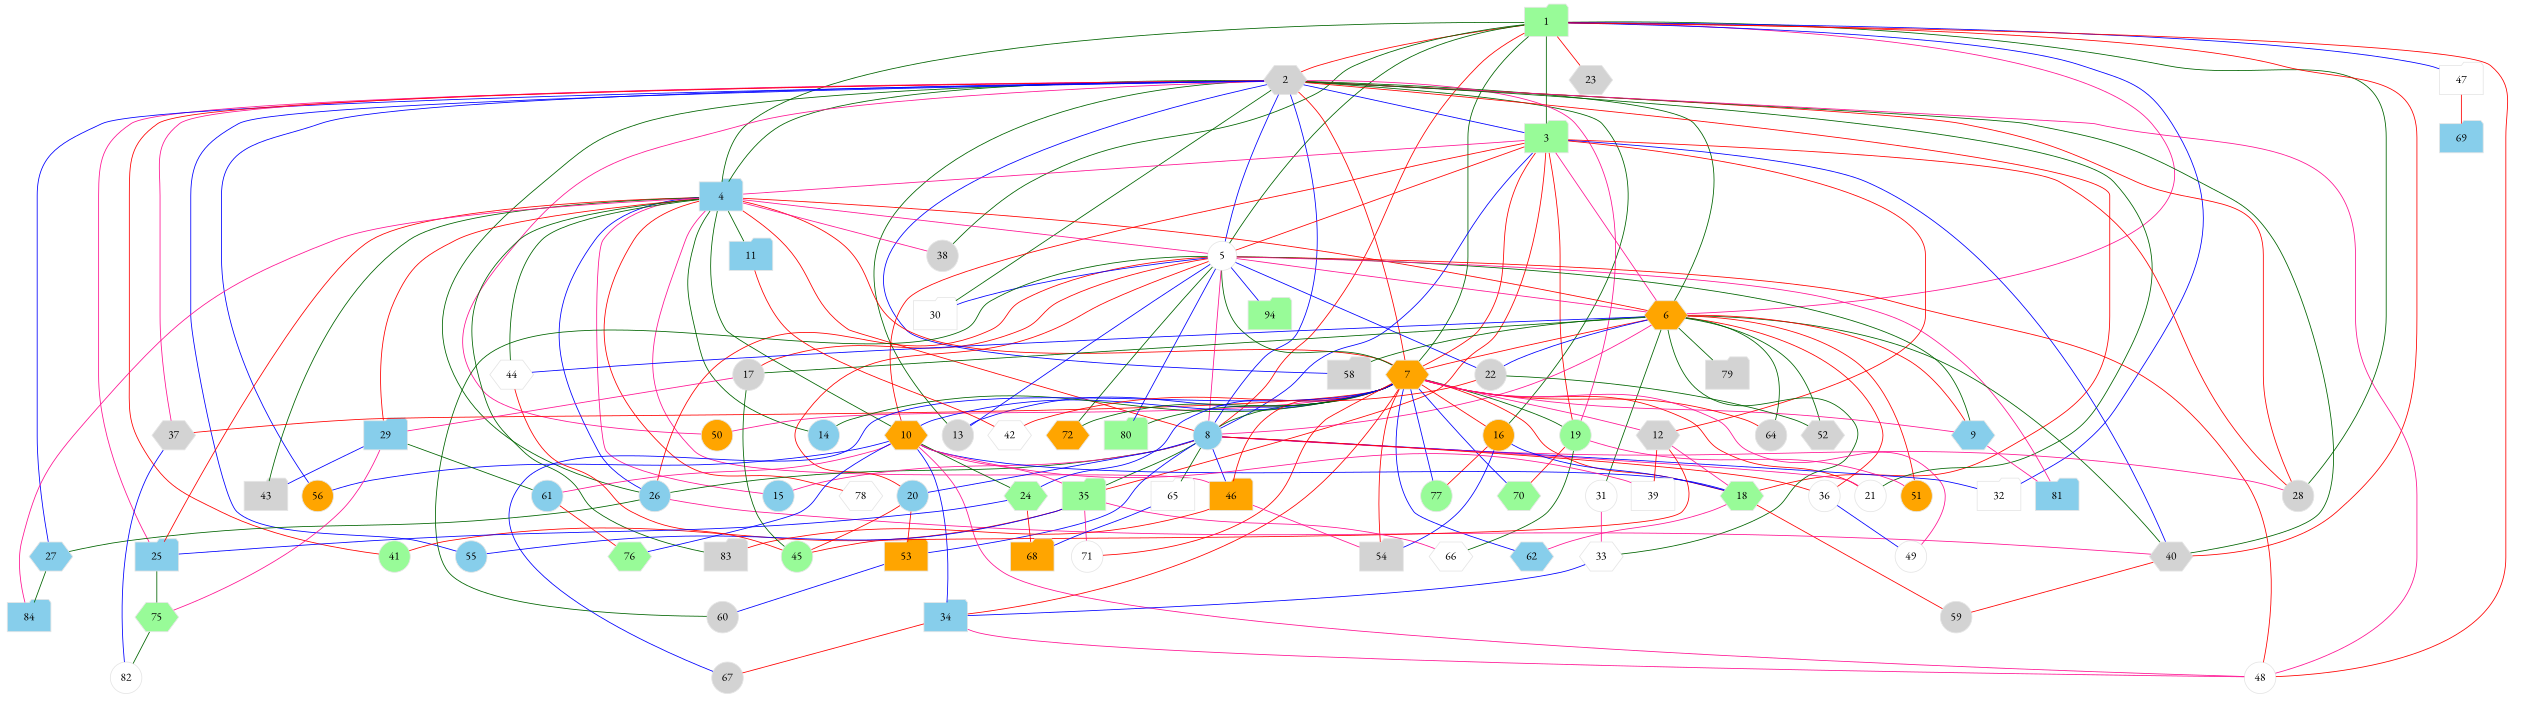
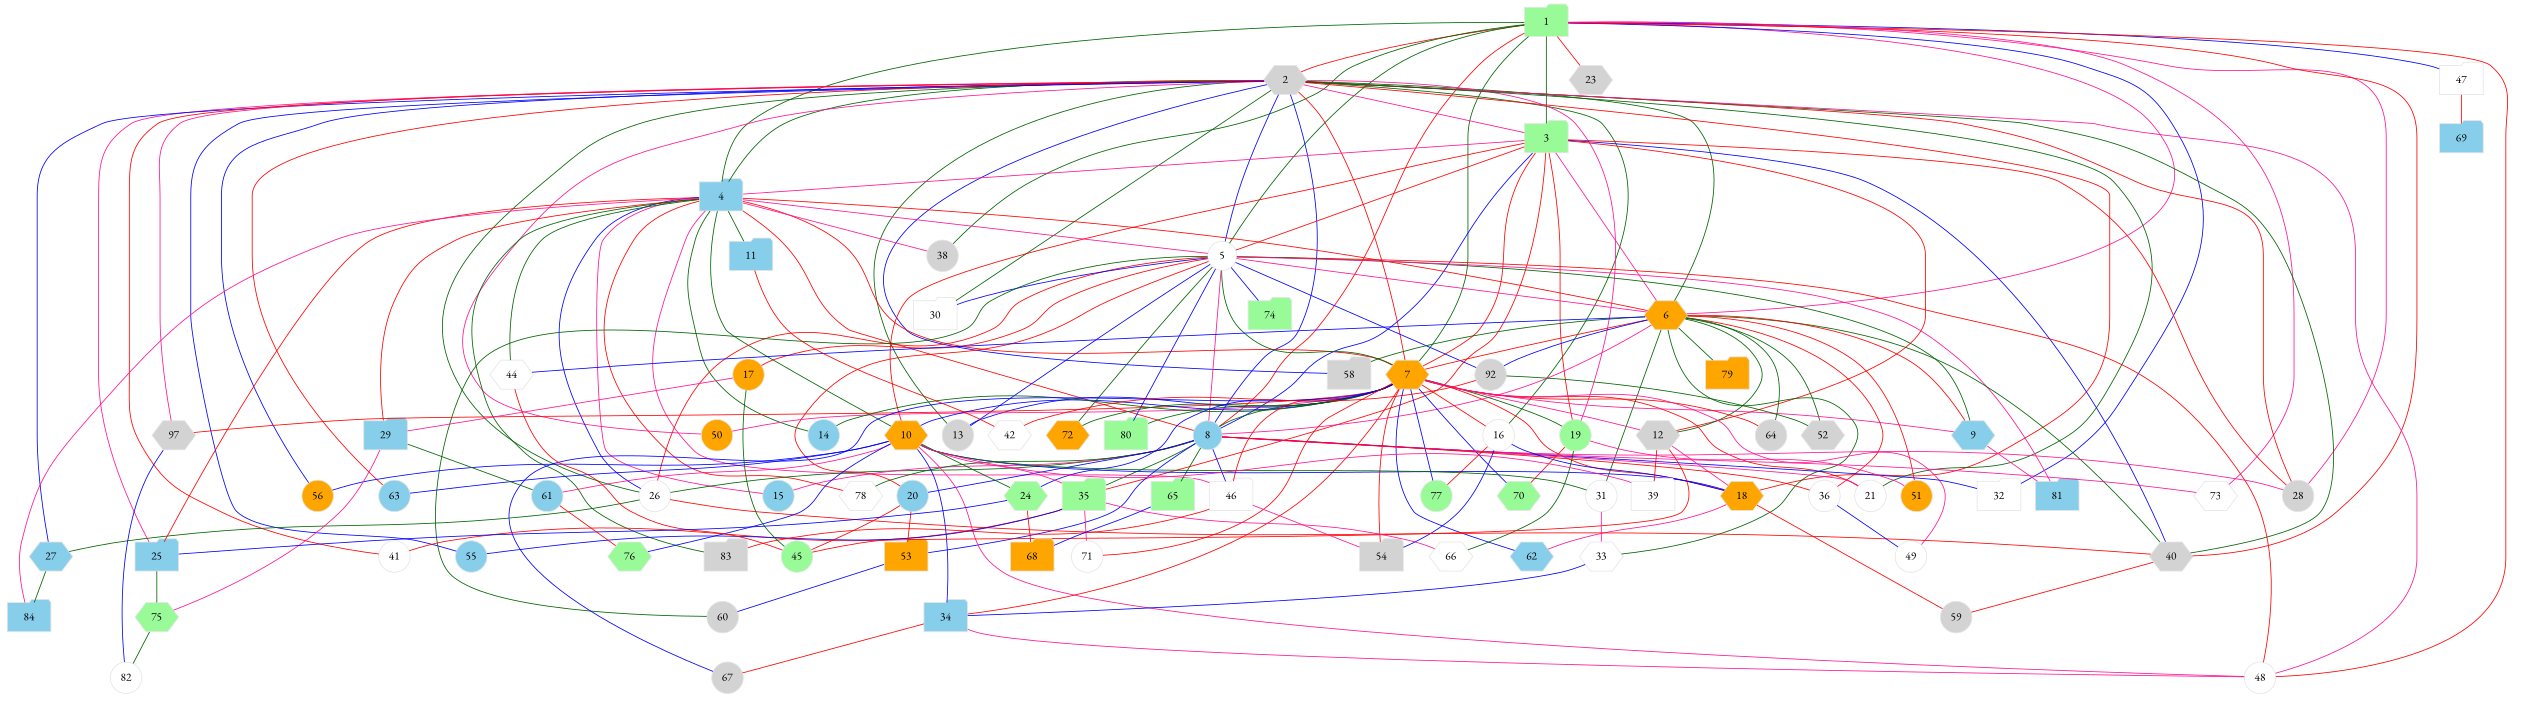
edge "1" -- "28": color darkgreen -> deeppink
edge "2" -- "3": color blue -> deeppink
node "94": label "94" -> "74"
edge "6" -- "17": now "6" -- "12"
node "17": fillcolor lightgrey -> orange
node "22": label "22" -> "92"
node "79": fillcolor lightgrey -> orange
node "37": label "37" -> "97"
node "16": fillcolor orange -> white
edge "8" -- "78": added
edge "10" -- "31": added
node "43": removed
node "63": added
node "26": fillcolor skyblue -> white
node "65": fillcolor white -> palegreen
node "46": fillcolor orange -> white
node "18": fillcolor palegreen -> orange
node "73": added
edge "26" -- "40": color deeppink -> red
node "41": fillcolor palegreen -> white
